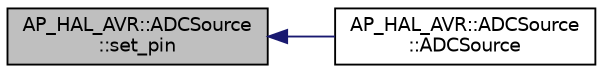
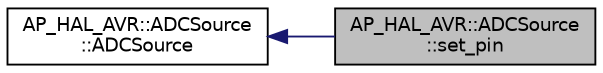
edge "AP_HAL_AVR::ADCSource ::ADCSource" -> "AP_HAL_AVR::ADCSource ::set_pin": reversed
